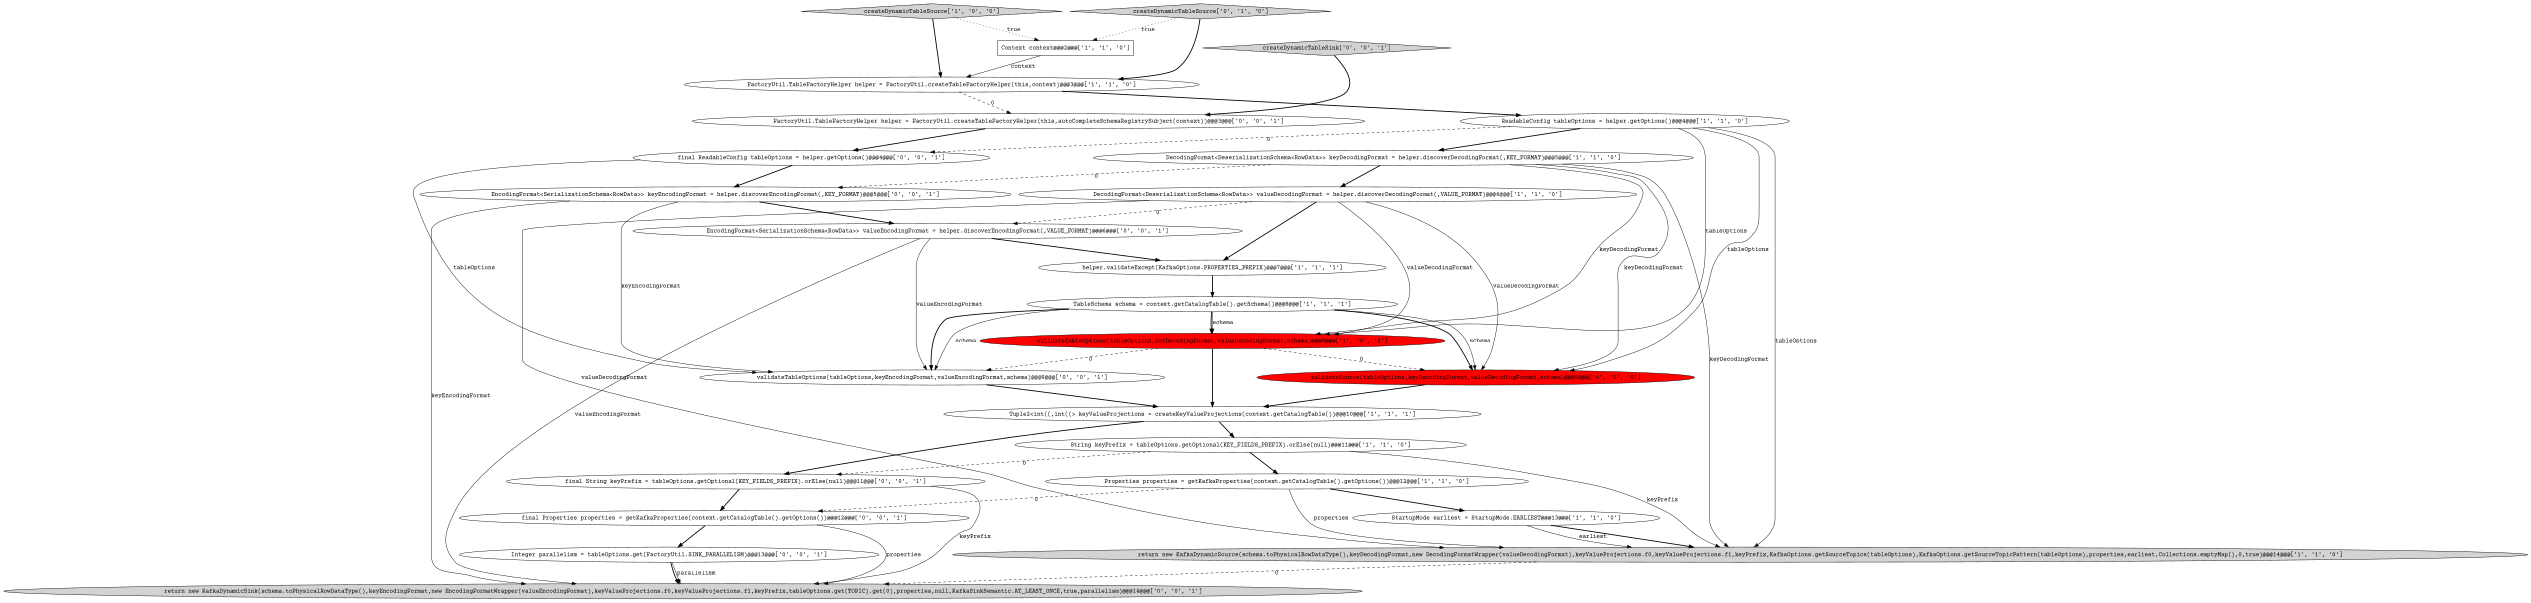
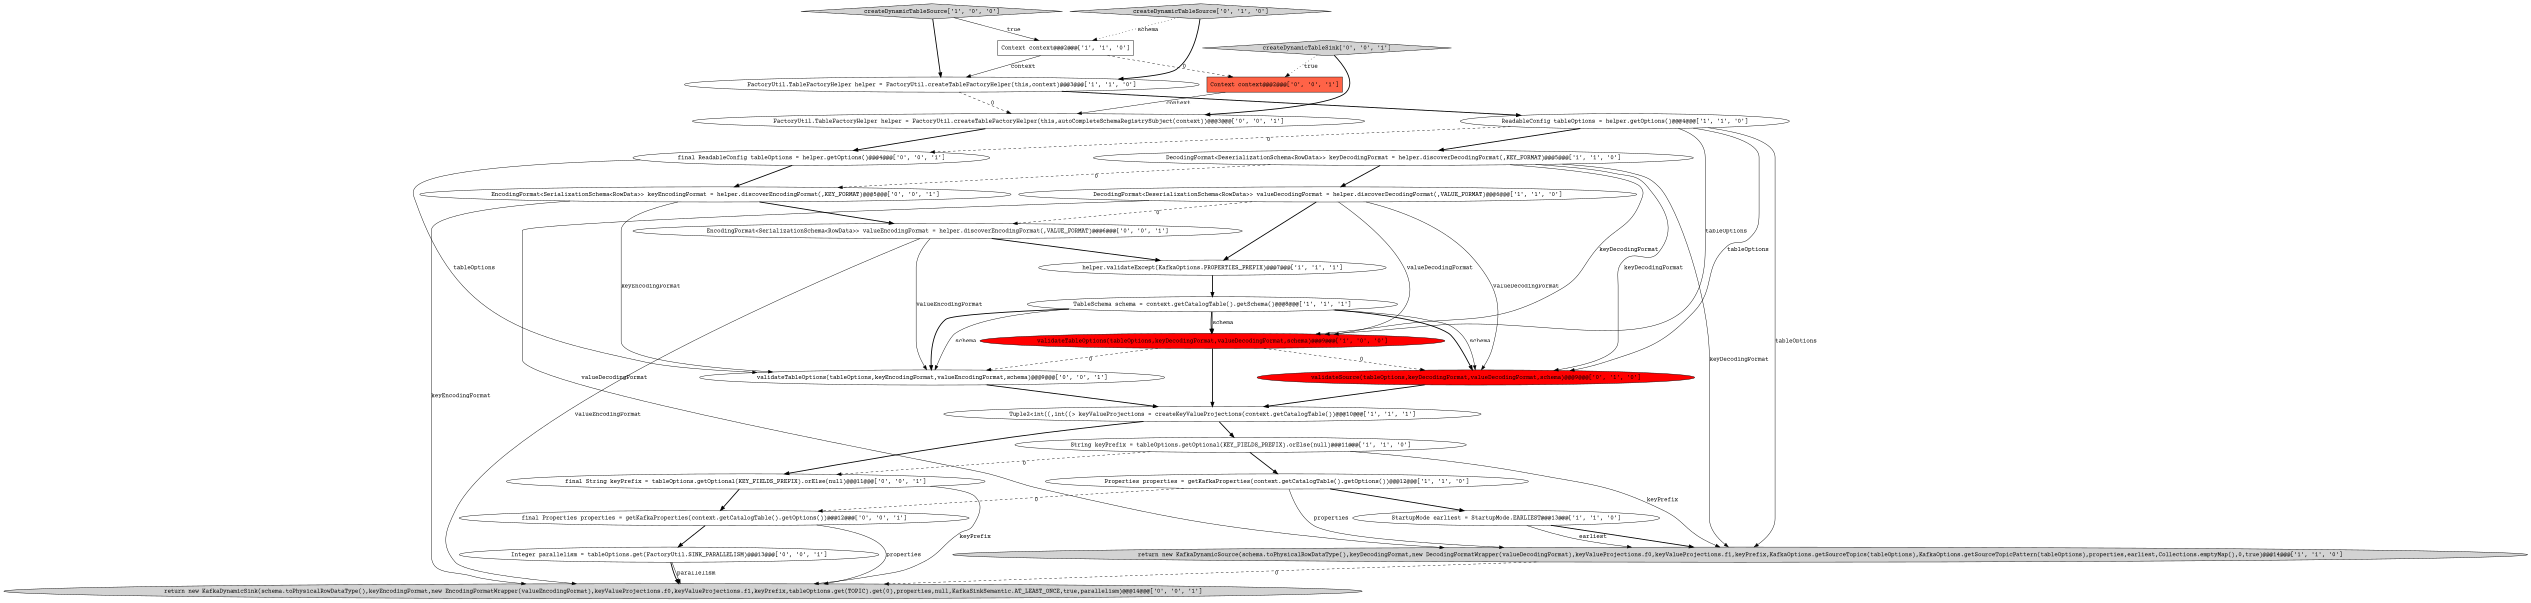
edge "createDynamicTableSource['1', '0', '0']" -> "Context context@@@2@@@['1', '1', '0']": style dotted -> solid
edge "createDynamicTableSource['0', '1', '0']" -> "Context context@@@2@@@['1', '1', '0']": label "true" -> "schema"
node "Context context@@@2@@@['0', '0', '1']": added
